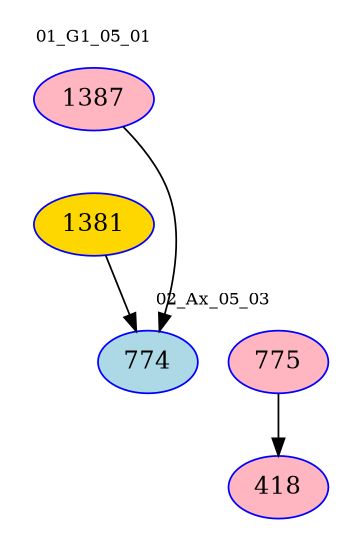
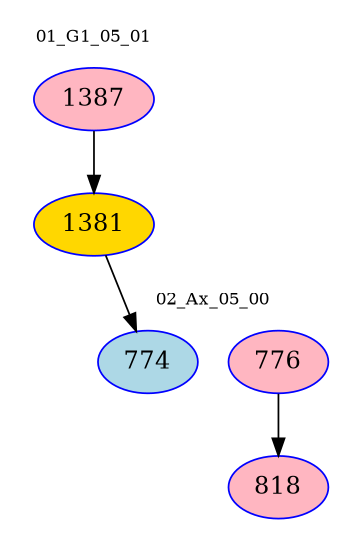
edge "1387" -> "774": now "1387" -> "1381"
cluster "02_Ax_05_03": label "02_Ax_05_03" -> "02_Ax_05_00"
node "775": label "775" -> "776"
node "418": label "418" -> "818"
